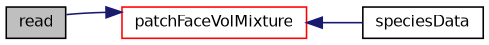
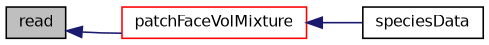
edge "read" -> "patchFaceVolMixture": reversed
